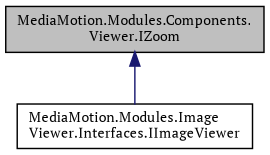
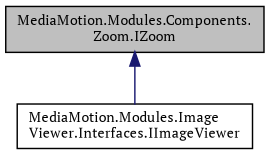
node "MediaMotion.Modules.Components. Viewer.IZoom": label "MediaMotion.Modules.Components. Viewer.IZoom" -> "MediaMotion.Modules.Components. Zoom.IZoom"
